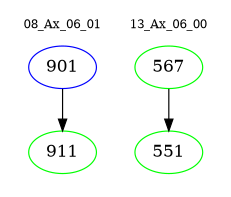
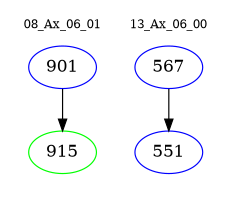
node "567": color green -> blue
node "911": label "911" -> "915"
node "551": color green -> blue
